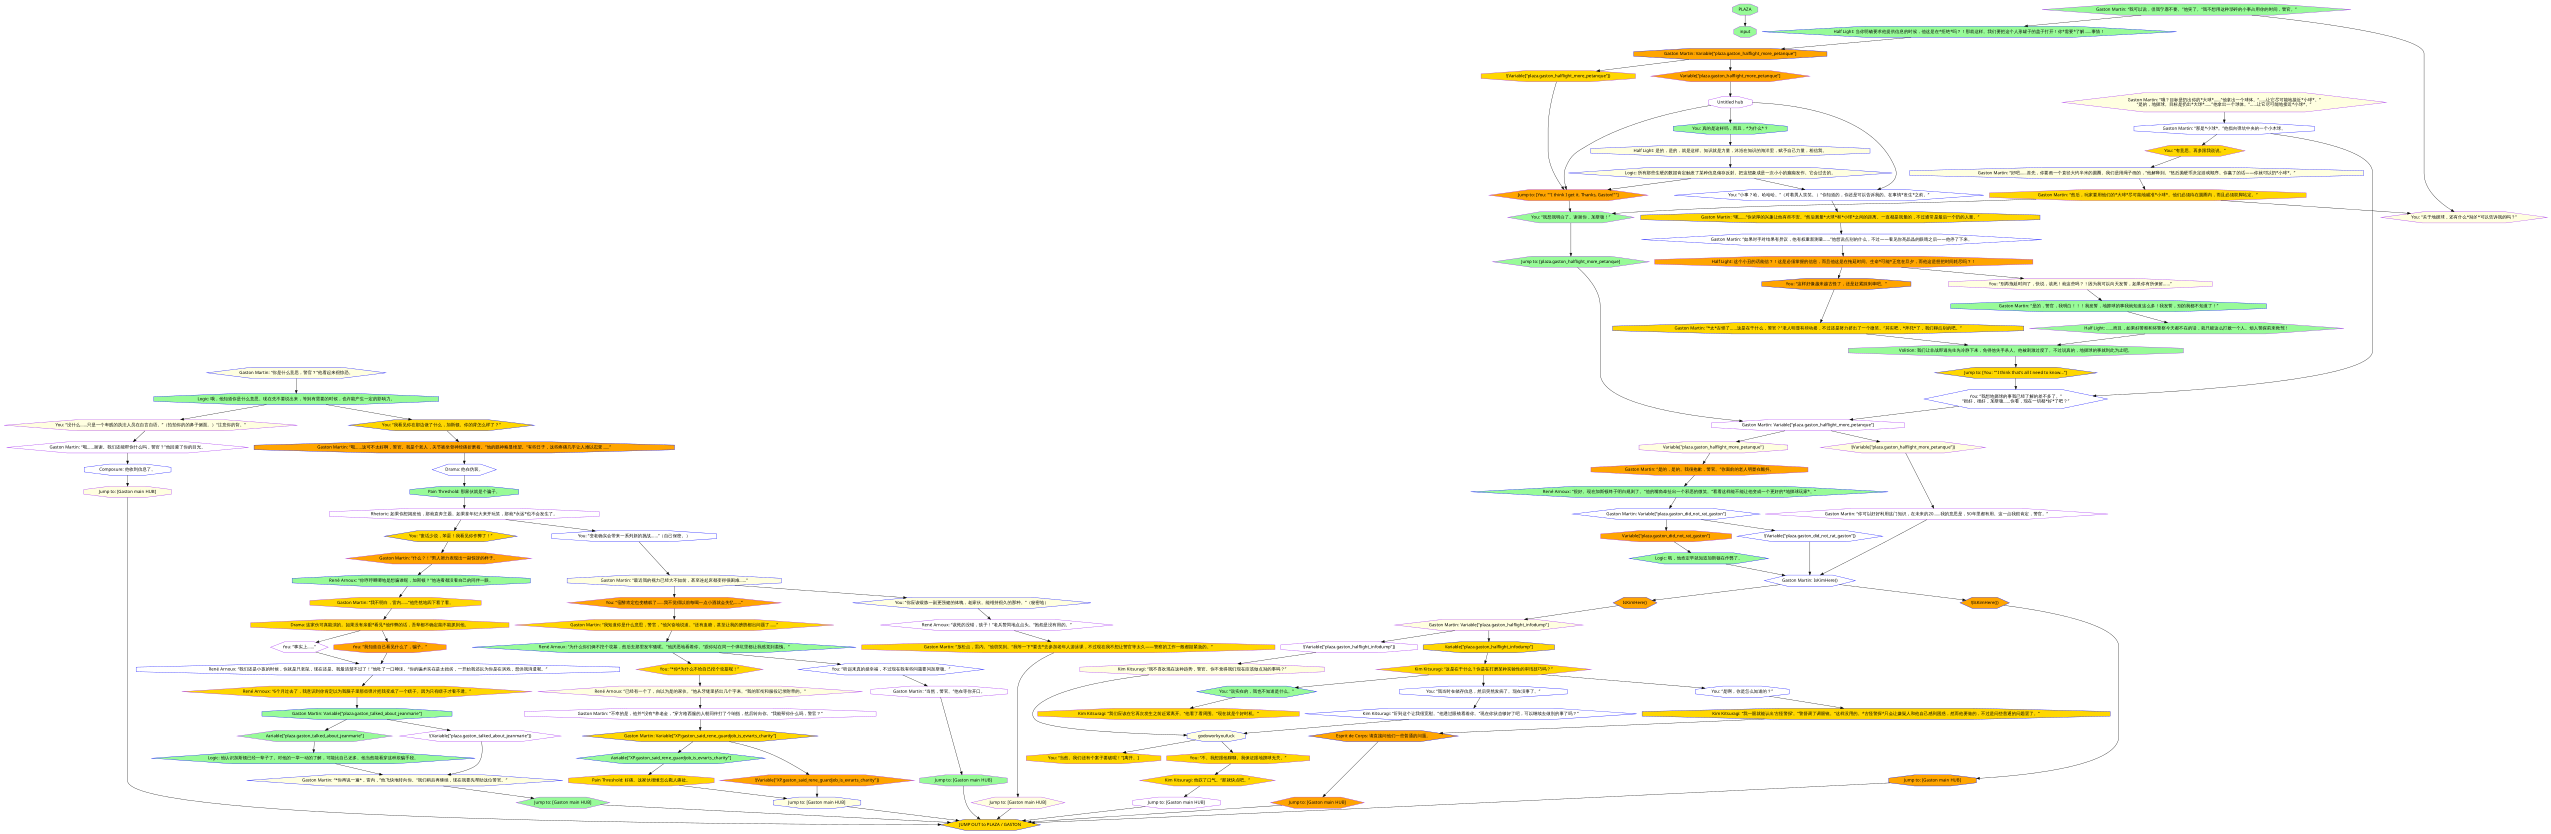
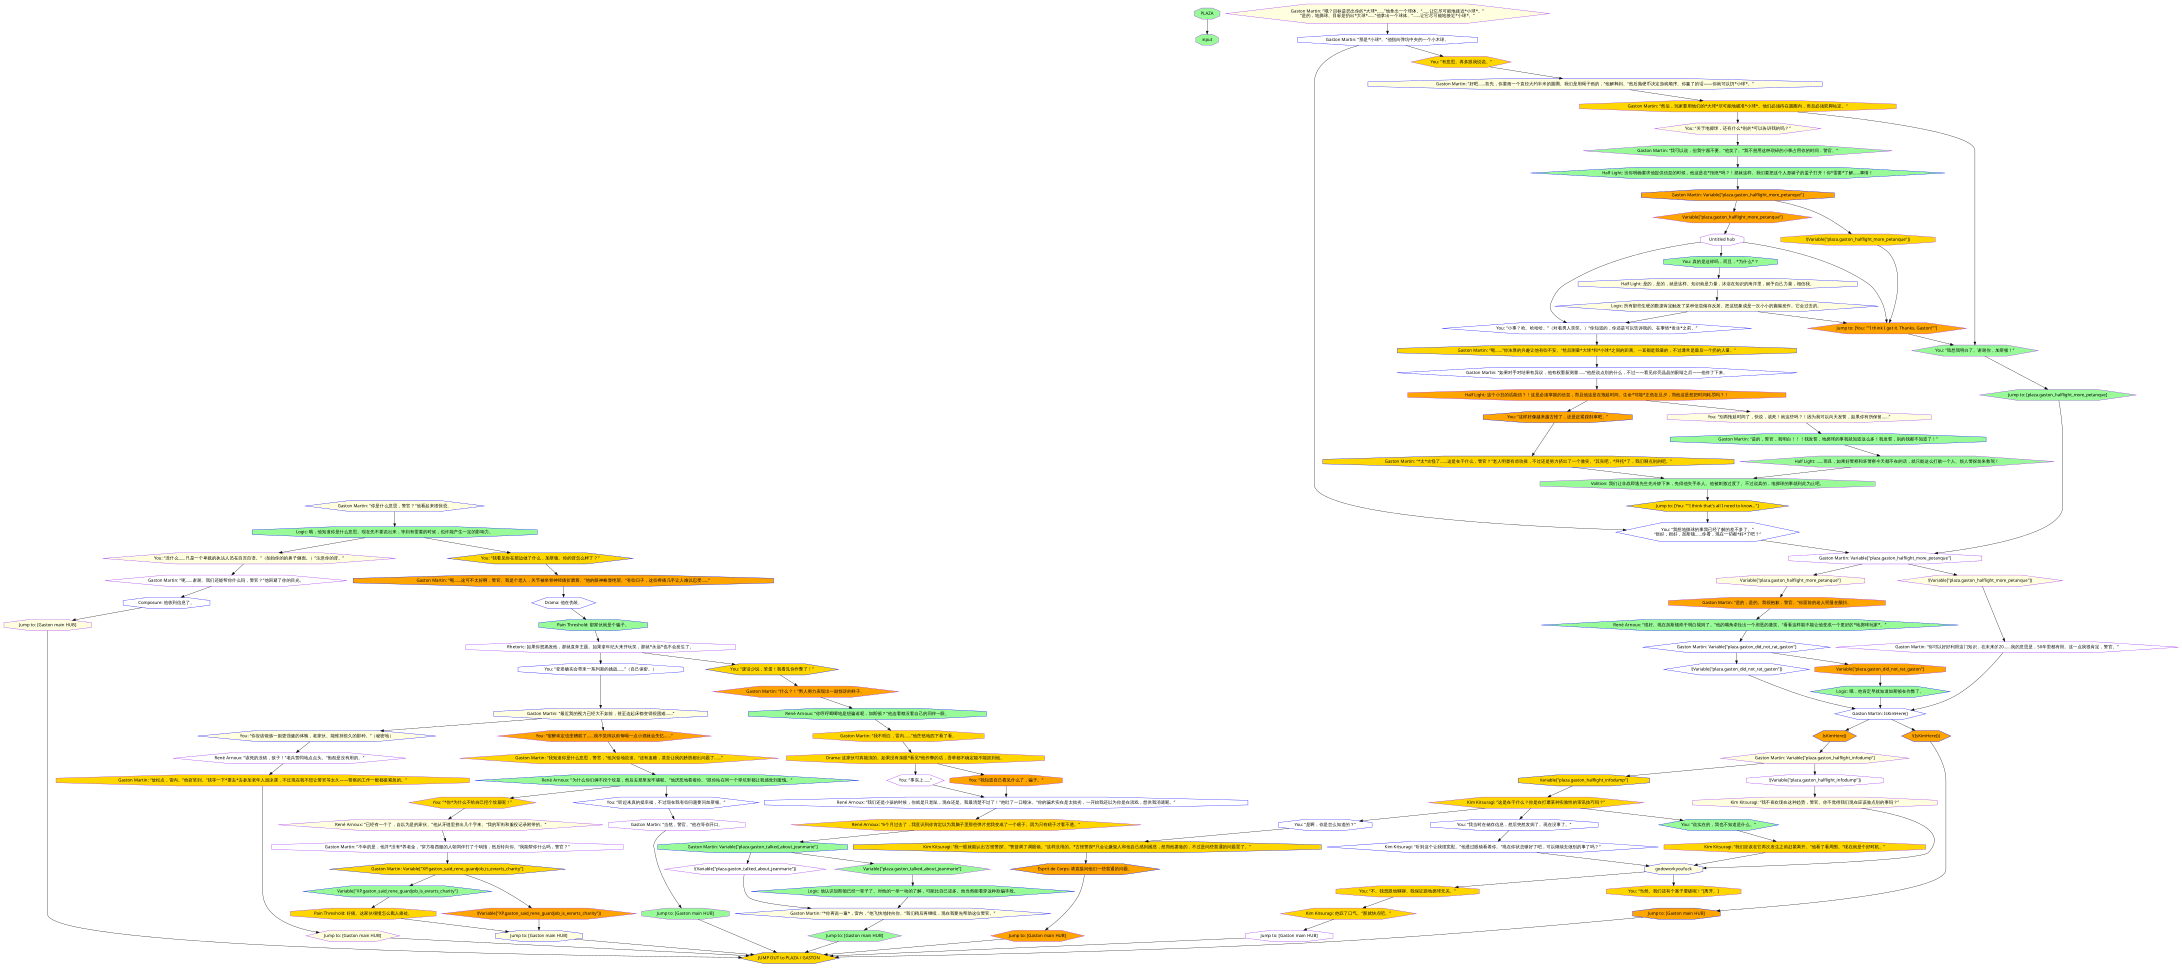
edge "Gaston Martin: “我可以说，但我宁愿不要。”他笑了。“我不想用这种琐碎的小事占用你的时间，警官。”" -> "You: “关于地掷球，还有什么*别的*可以告诉我的吗？”": reversed
edge "Kim Kitsuragi: “我们应该在它再次发生之前赶紧离开。”他看了看周围。“现在就是个好时机。”" -> "godoworkyoufuck": added
